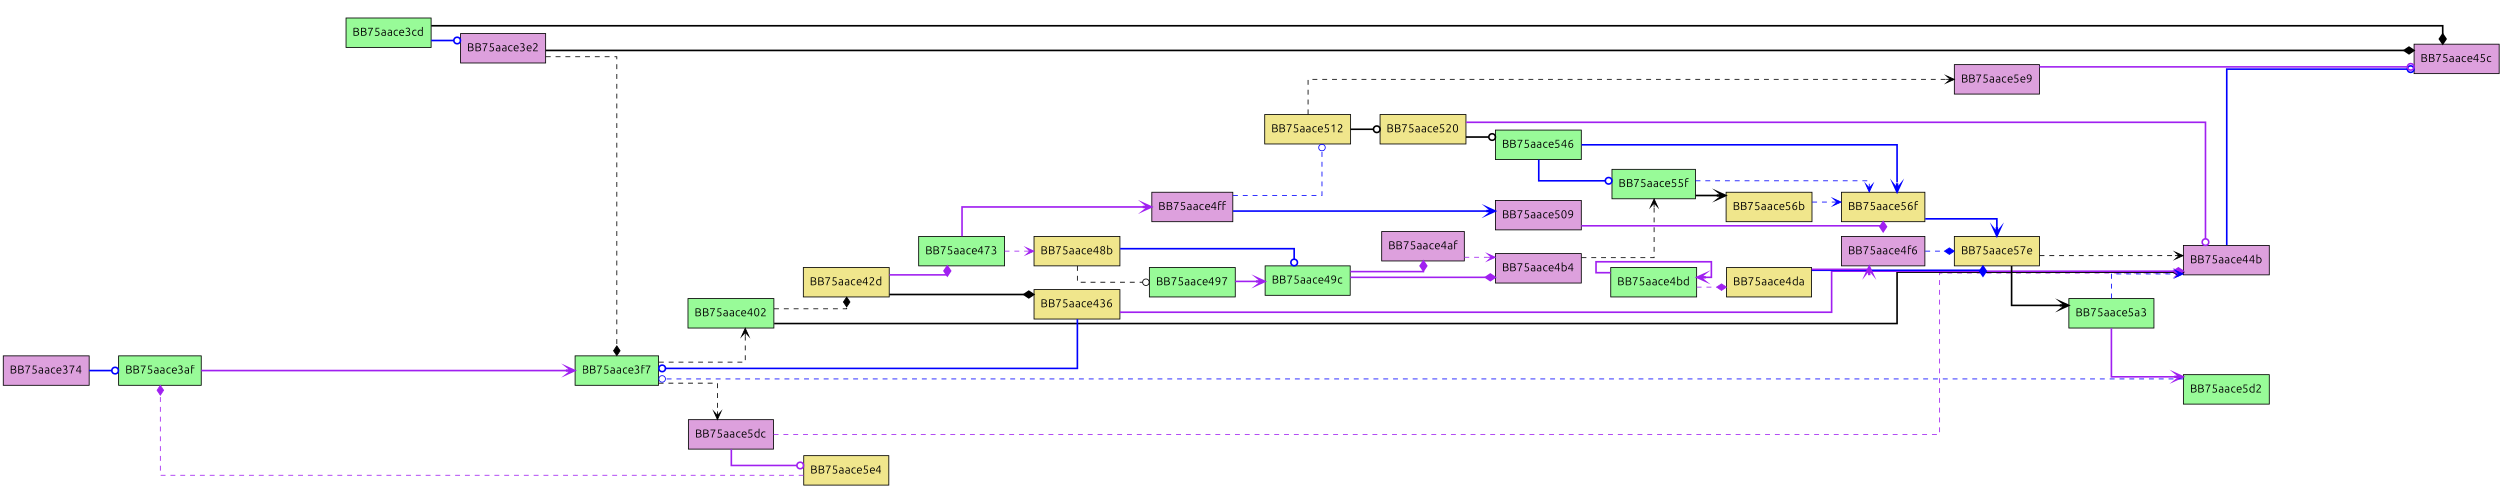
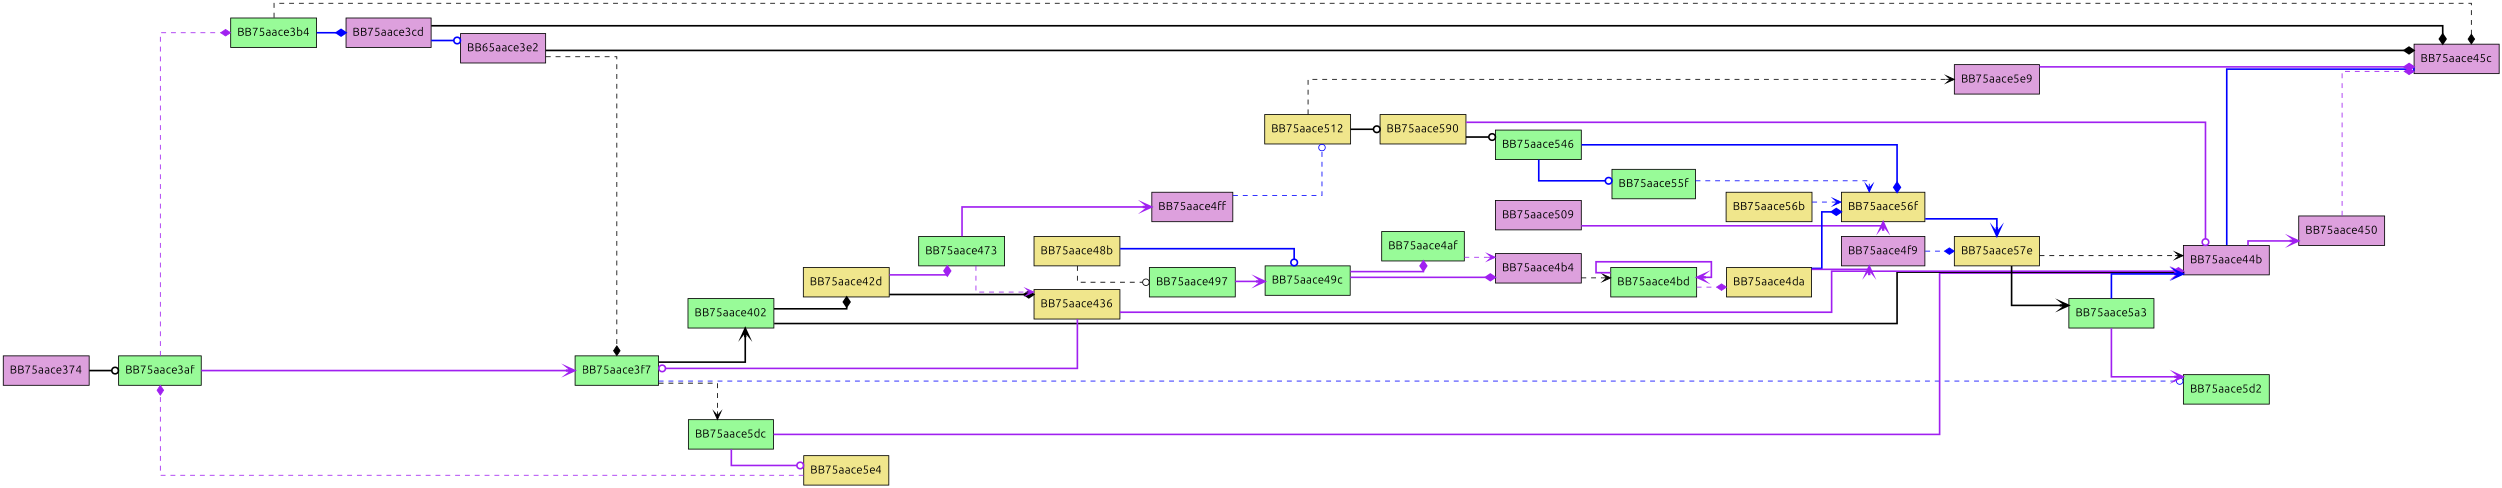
node "BB75aace3b4": added
node "BB75aace3cd": fillcolor palegreen -> plum
node "BB75aace3e2": label "BB75aace3e2" -> "BB65aace3e2"
edge "BB75aace5e9" -> "BB75aace45c": arrowhead odot -> diamond
node "BB75aace520": label "BB75aace520" -> "BB75aace590"
edge "BB75aace546" -> "BB75aace56f": arrowhead vee -> diamond
edge "BB75aace55f" -> "BB75aace56b": removed
edge "BB75aace4ff" -> "BB75aace509": removed
edge "BB75aace509" -> "BB75aace56f": arrowhead diamond -> vee
node "BB75aace450": added
node "BB75aace4af": fillcolor plum -> palegreen
edge "BB75aace473" -> "BB75aace48b": now "BB75aace473" -> "BB75aace436"
node "BB75aace4f6": label "BB75aace4f6" -> "BB75aace4f9"
edge "BB75aace4b4" -> "BB75aace55f": now "BB75aace4b4" -> "BB75aace4bd"
edge "BB75aace4da" -> "BB75aace57e": now "BB75aace4da" -> "BB75aace56f"
edge "BB75aace5a3" -> "BB75aace44b": style dashed -> bold
edge "BB75aace402" -> "BB75aace42d": style dashed -> bold
edge "BB75aace3f7" -> "BB75aace402": style dashed -> bold
edge "BB75aace436" -> "BB75aace3f7": color blue -> purple
edge "BB75aace374" -> "BB75aace3af": color blue -> black
edge "BB75aace5d2" -> "BB75aace3f7": reversed
node "BB75aace5dc": fillcolor plum -> palegreen
edge "BB75aace5dc" -> "BB75aace44b": style dashed -> bold
